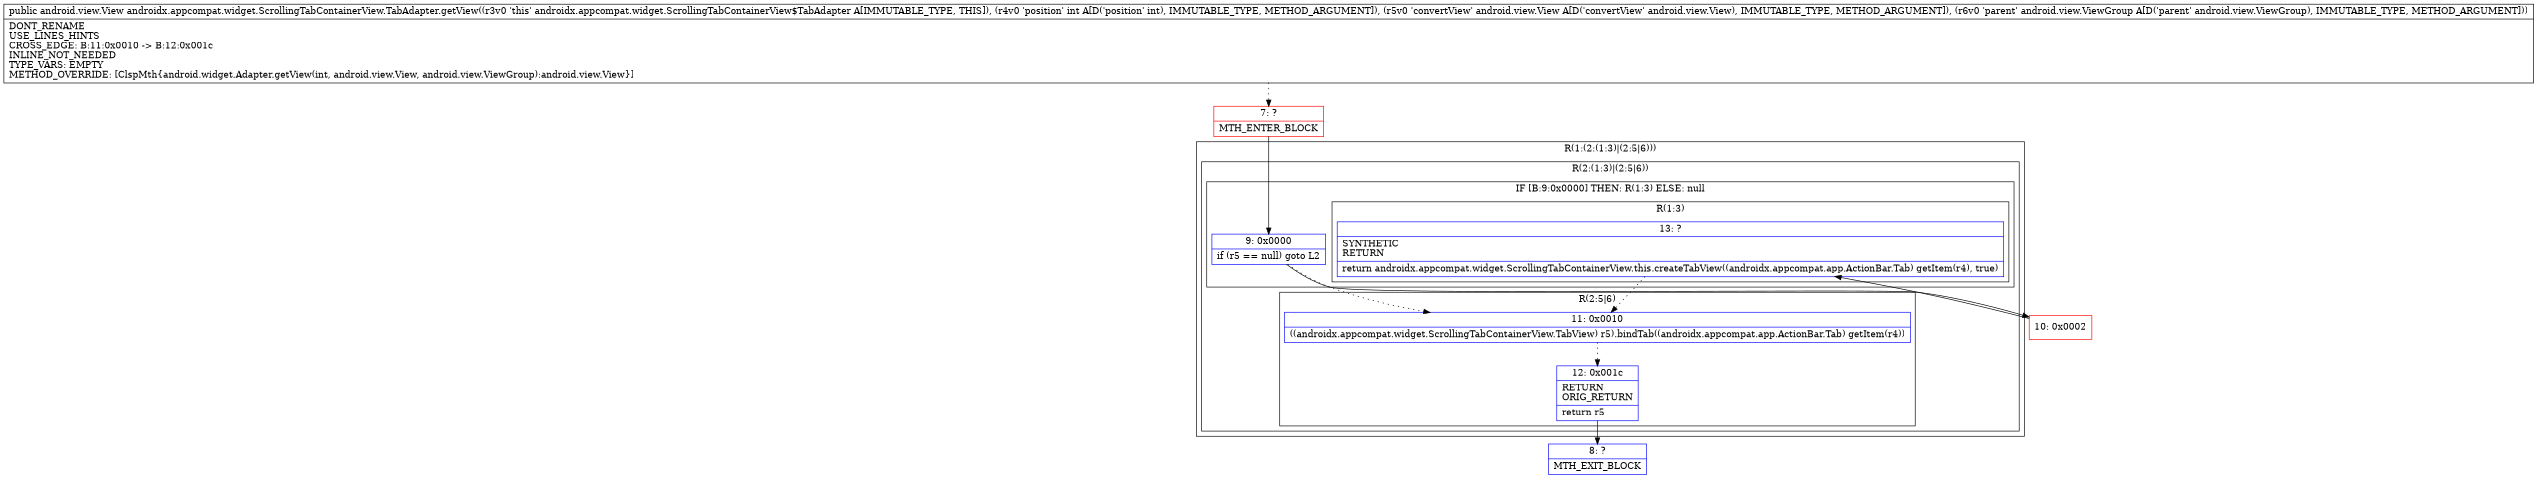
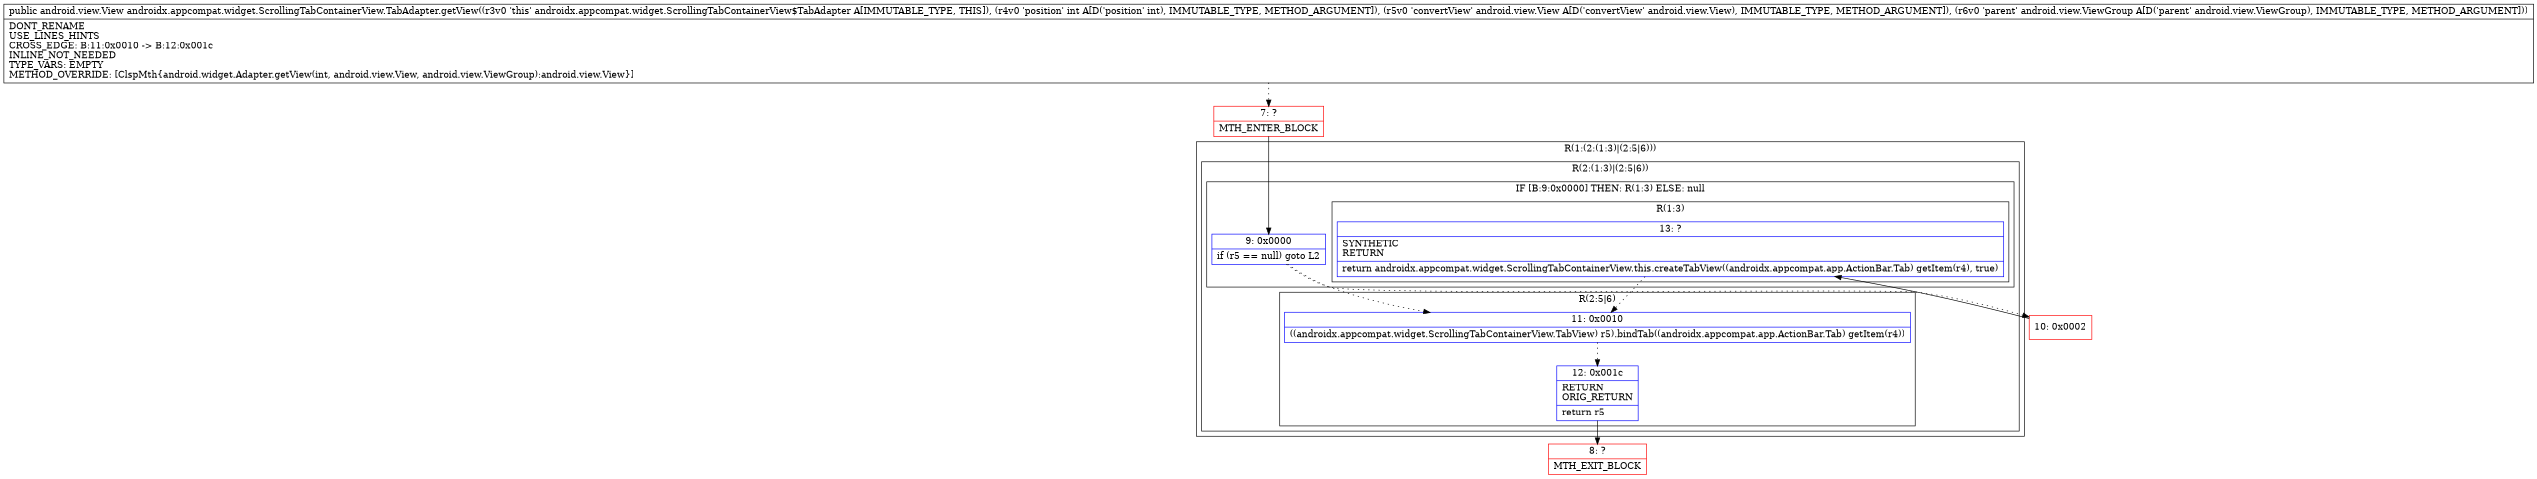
edge "9: 0x0000" -> "10: 0x0002": style solid -> dotted
node "8: ?": color blue -> red
